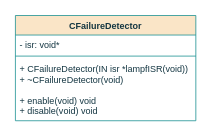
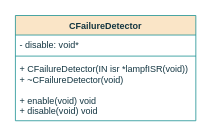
node "- isr: void*": label "- isr: void*" -> "- disable: void*"
